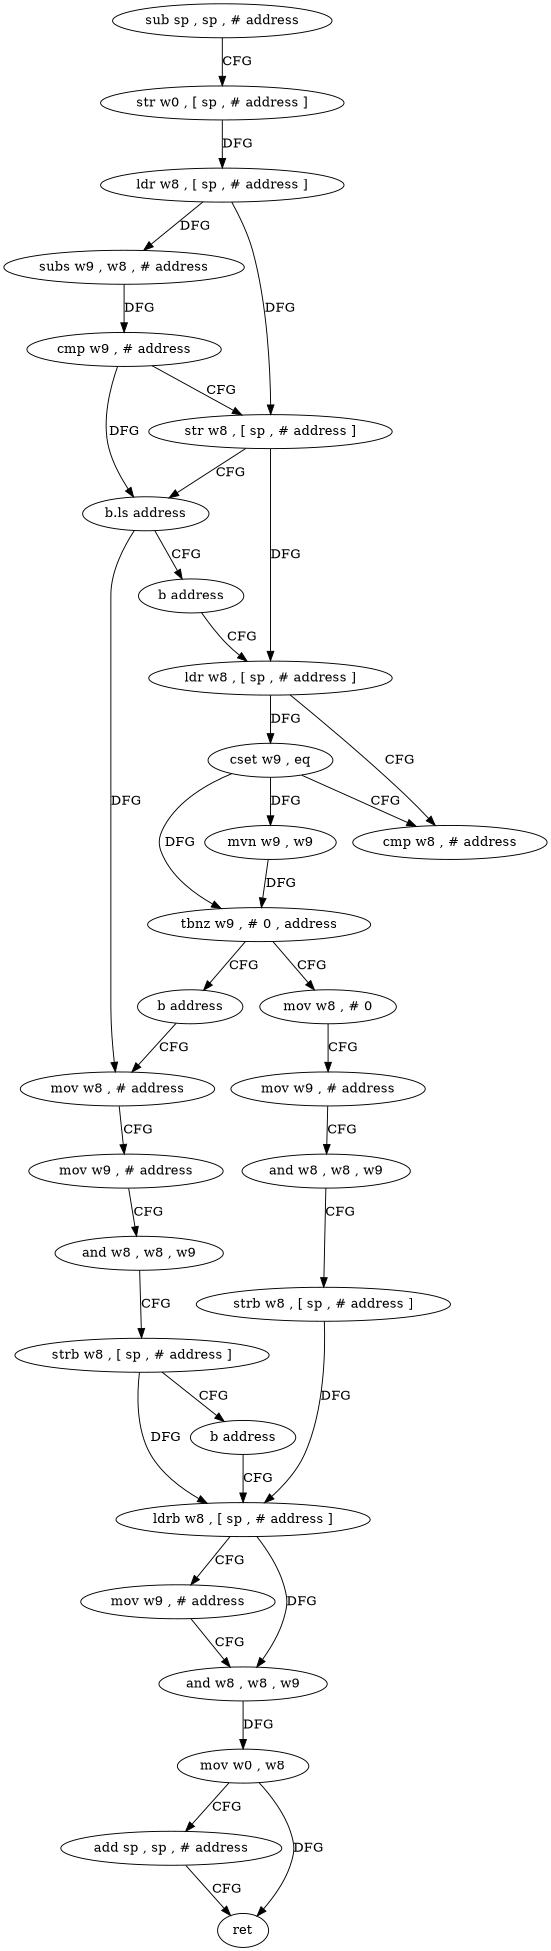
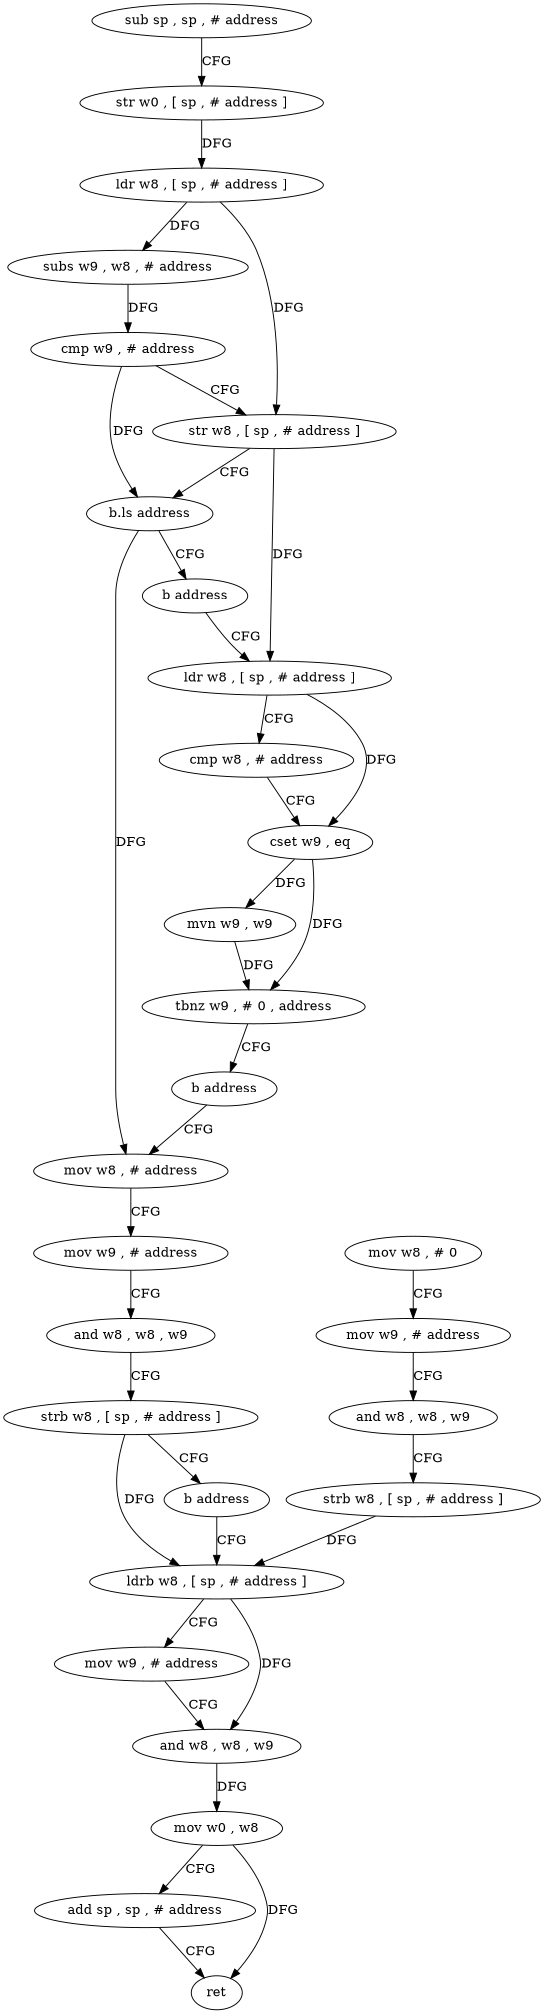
edge "cset w9 , eq" -> "cmp w8 , # address": reversed
edge "tbnz w9 , # 0 , address" -> "mov w8 , # 0": removed, label "CFG"
